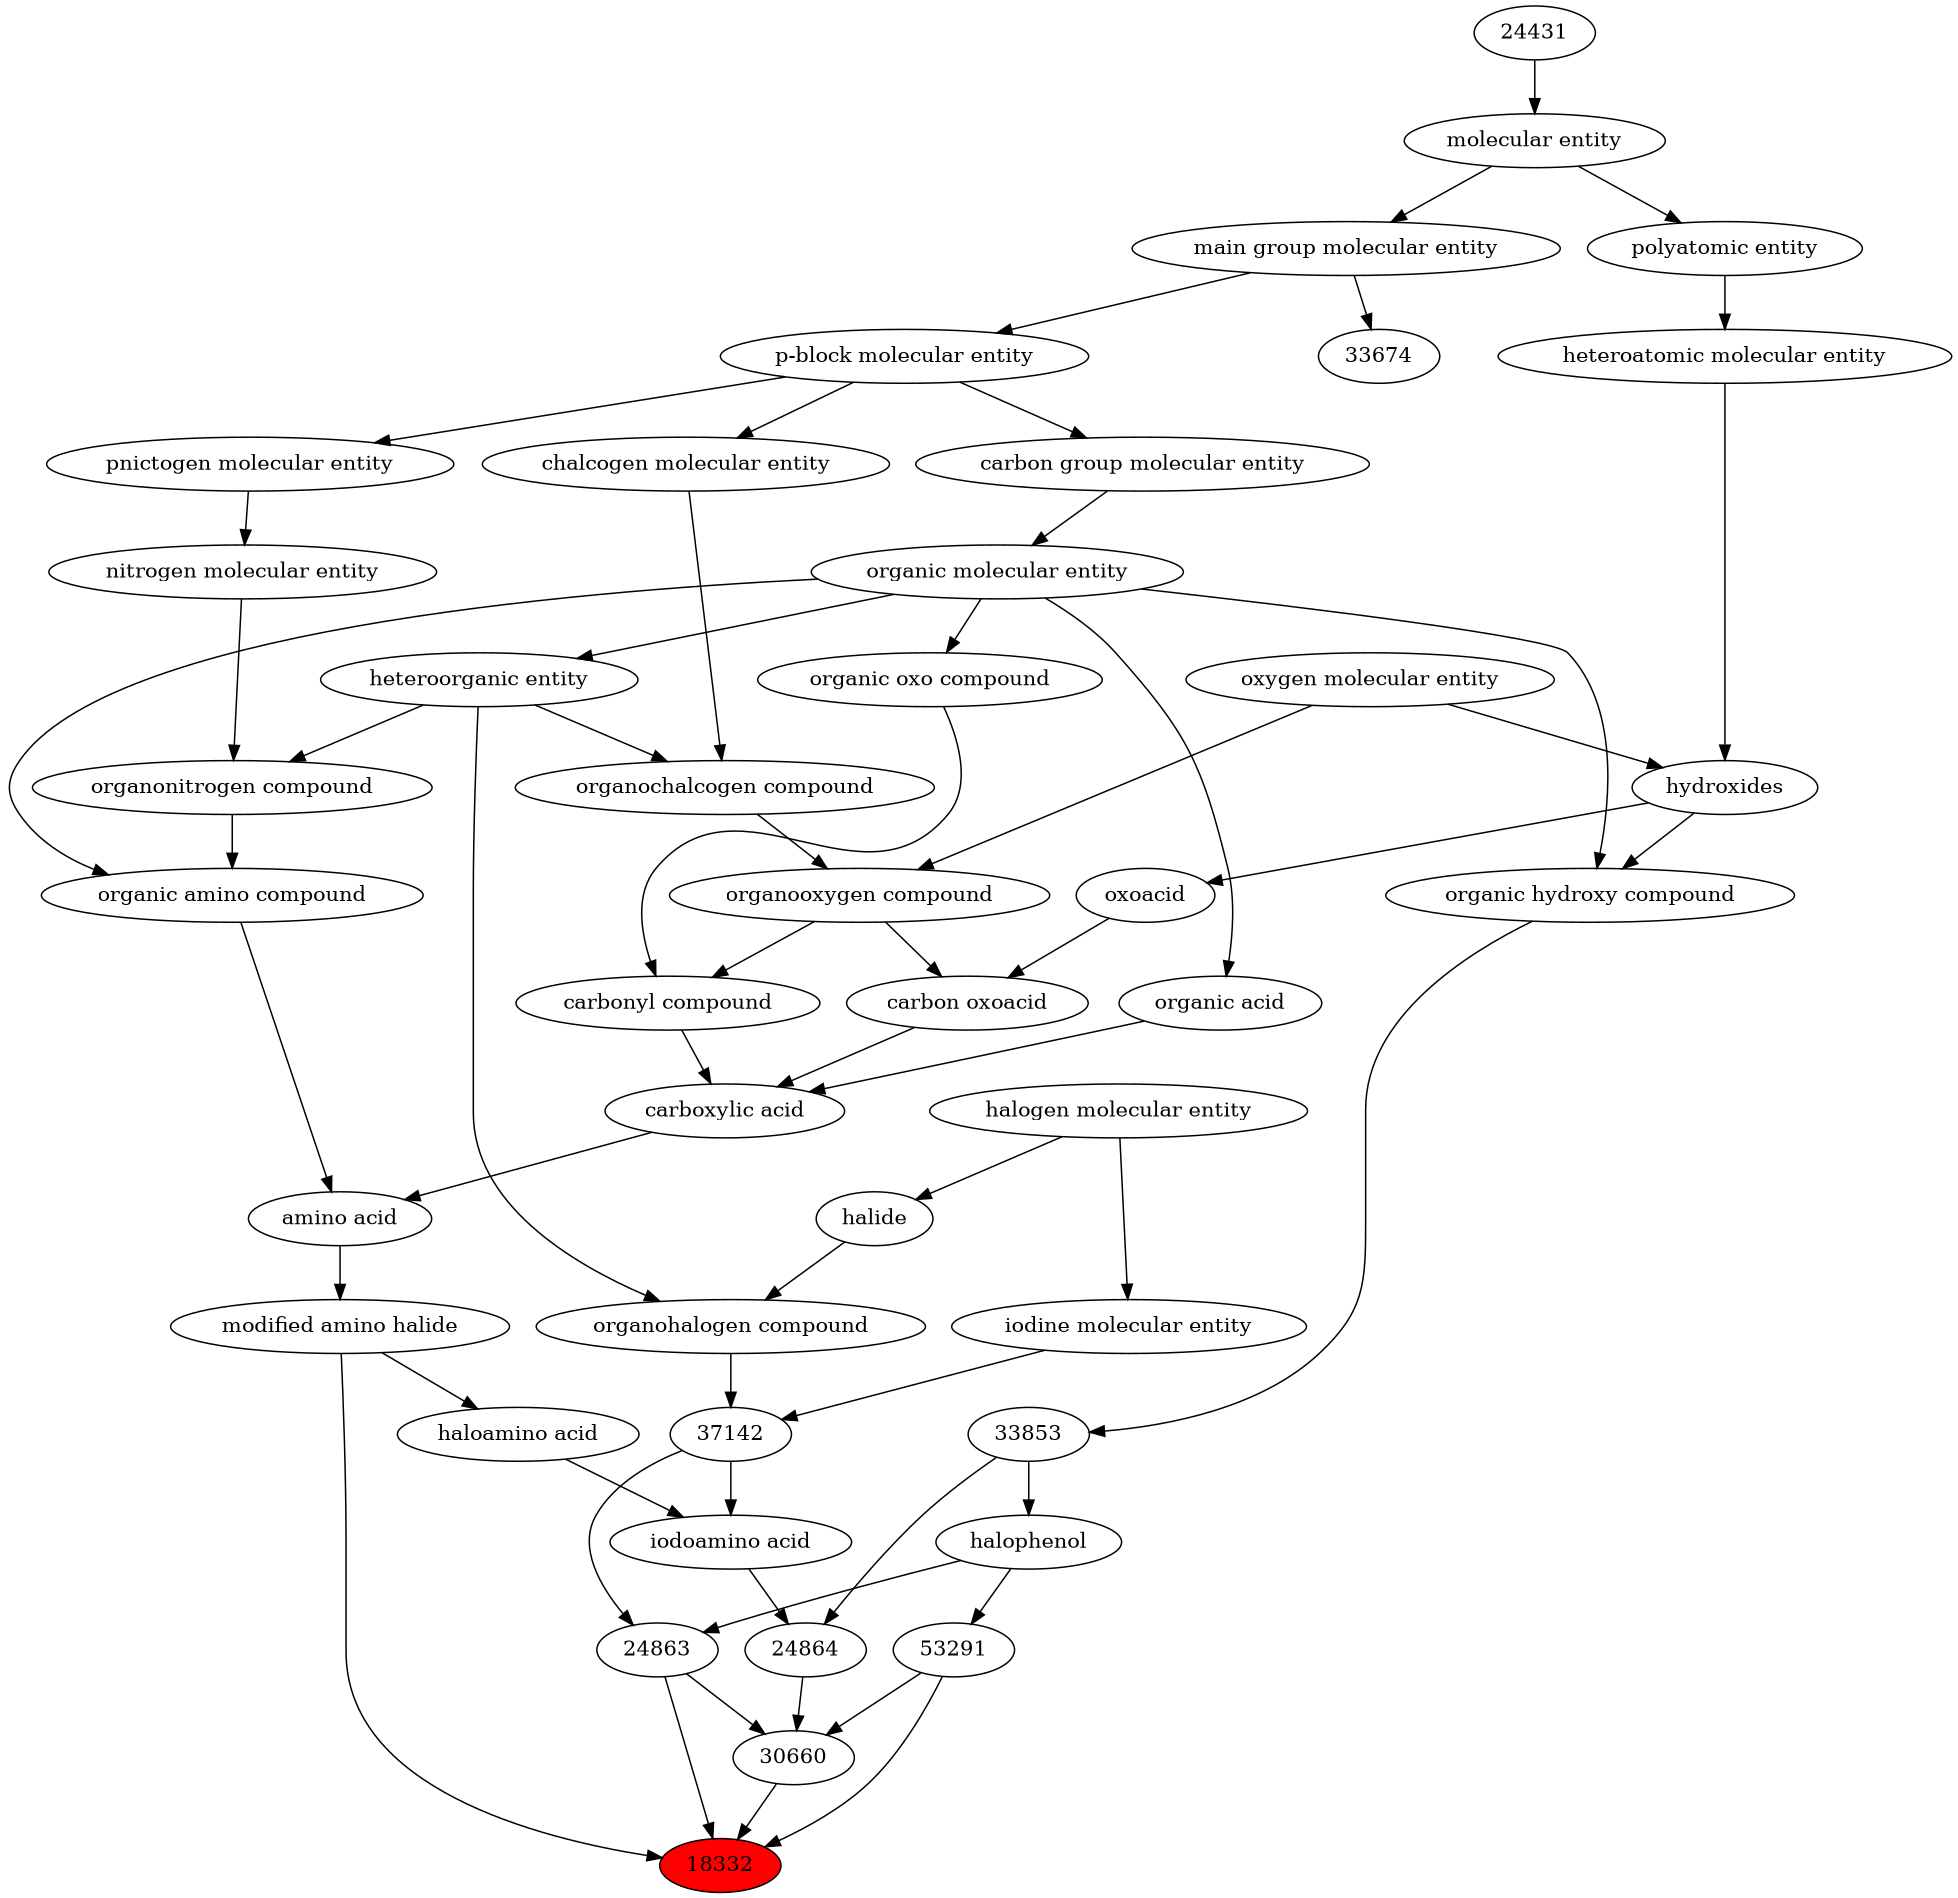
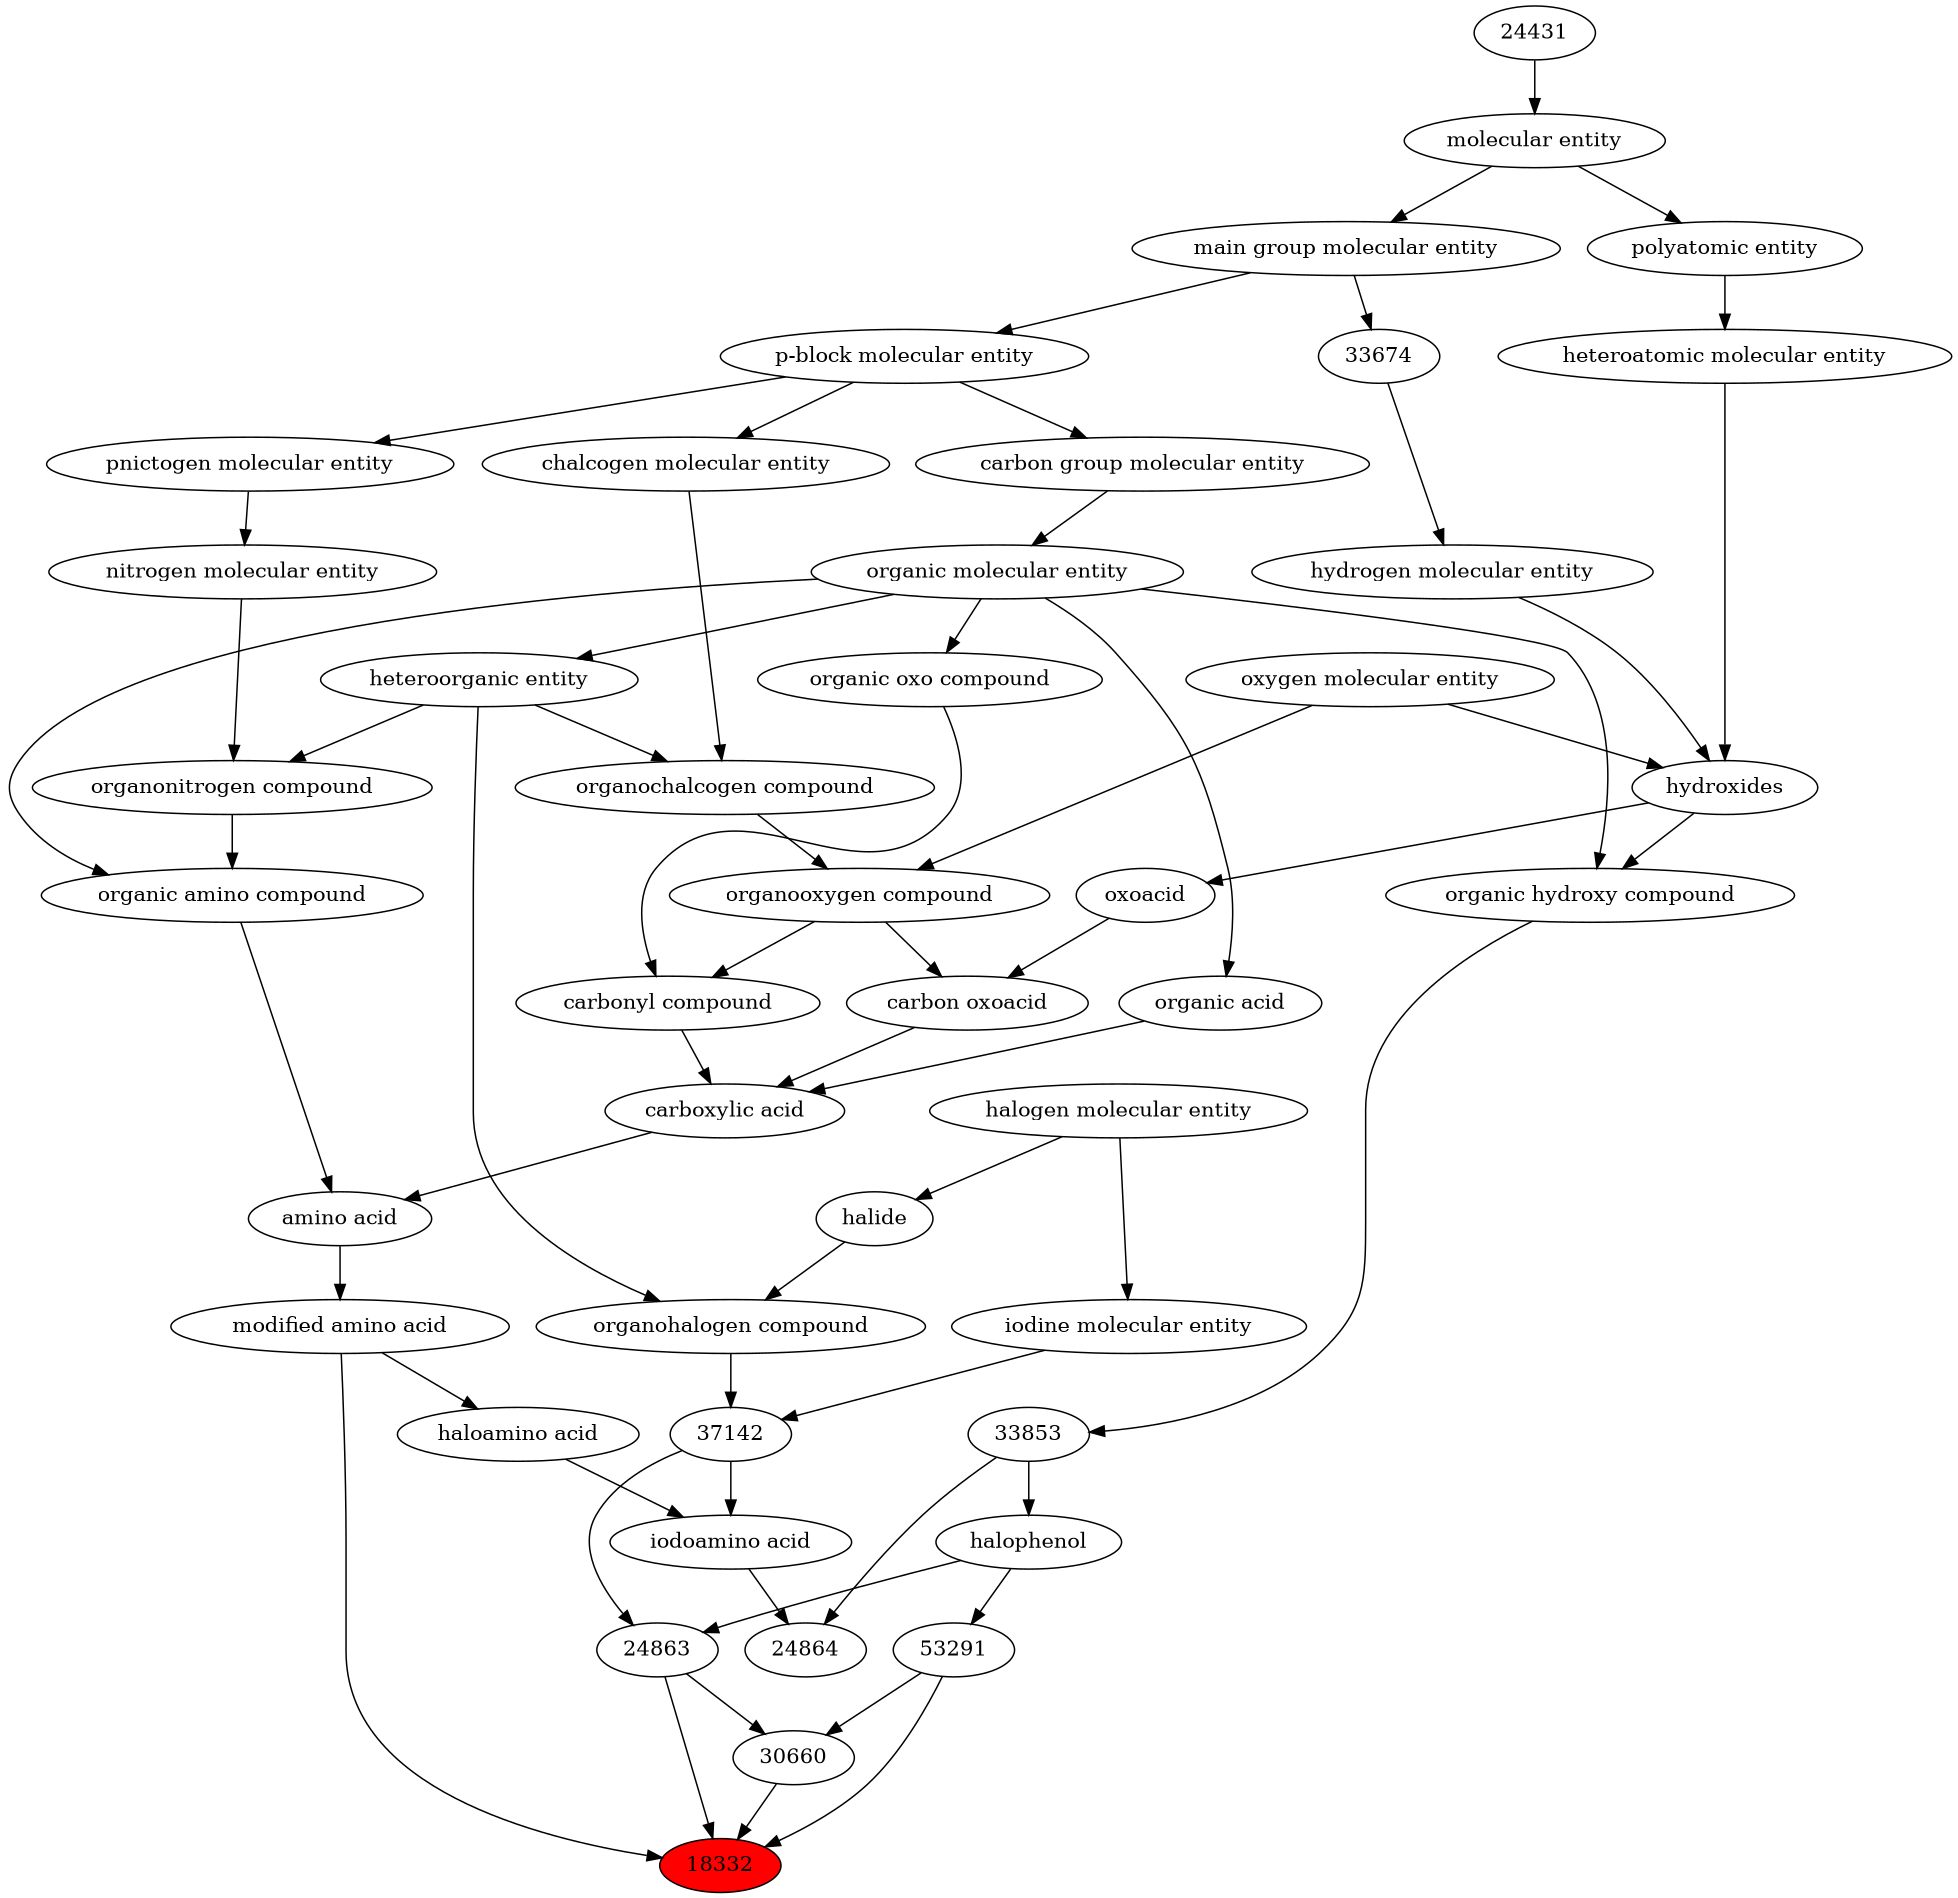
node "hydrogen molecular entity": added
node "modified amino halide": label "modified amino halide" -> "modified amino acid"
edge "24864" -> "30660": removed
